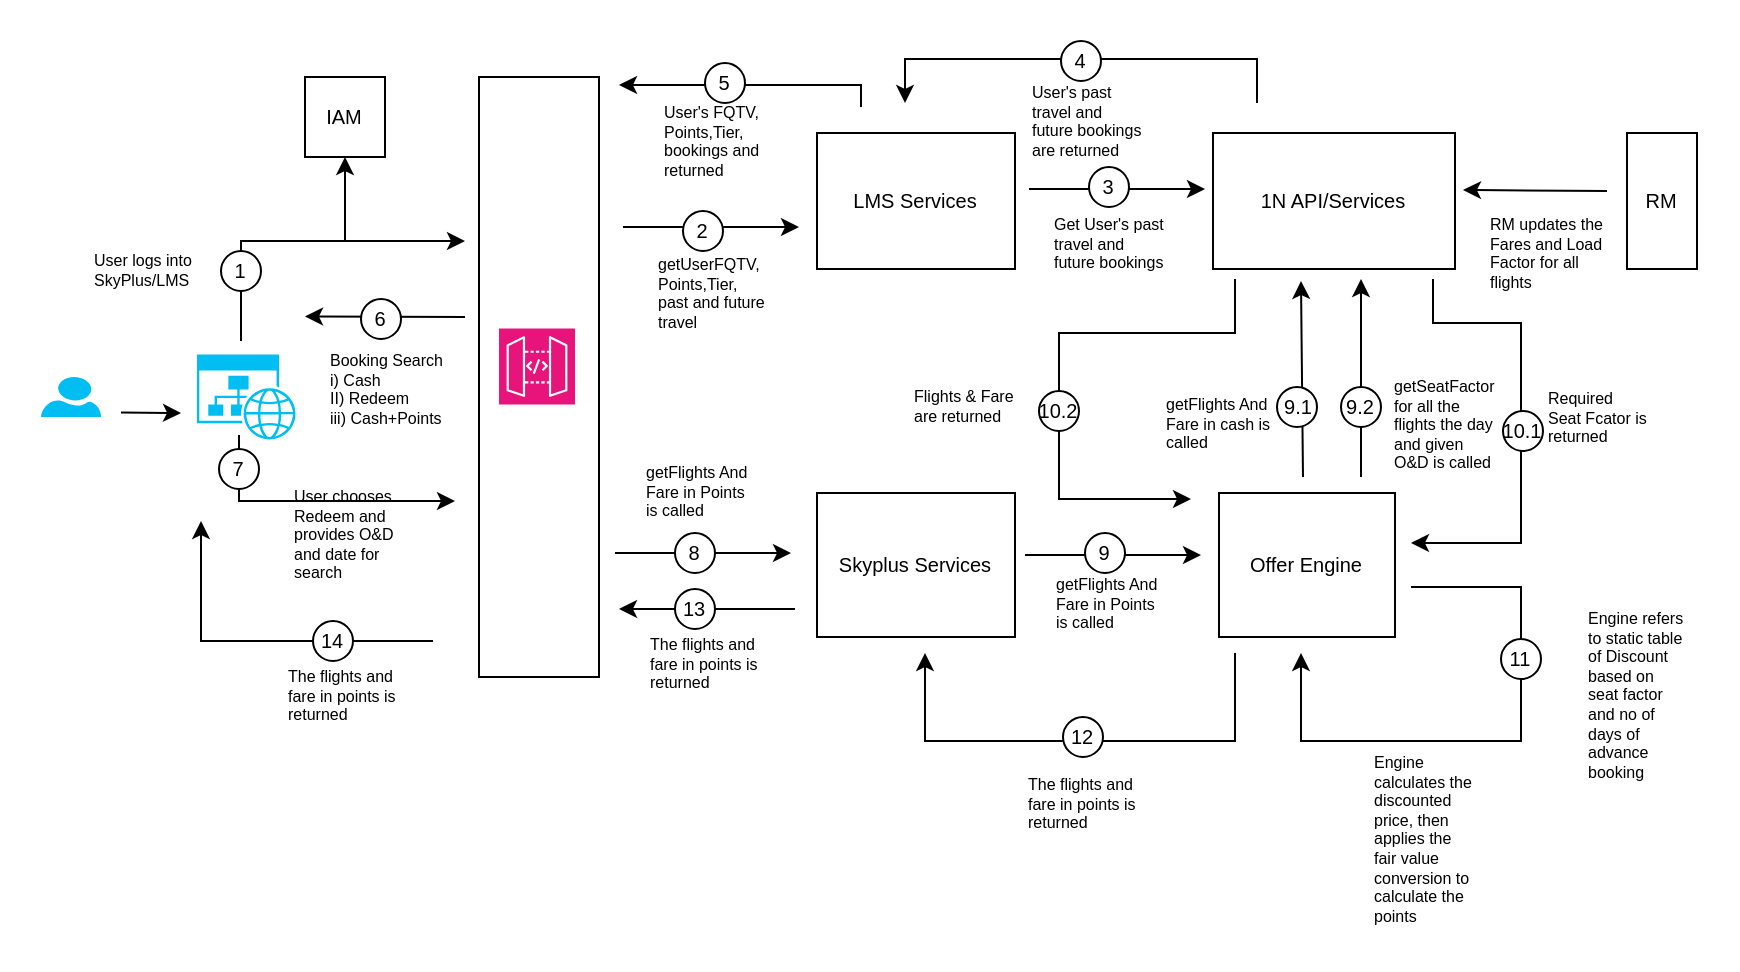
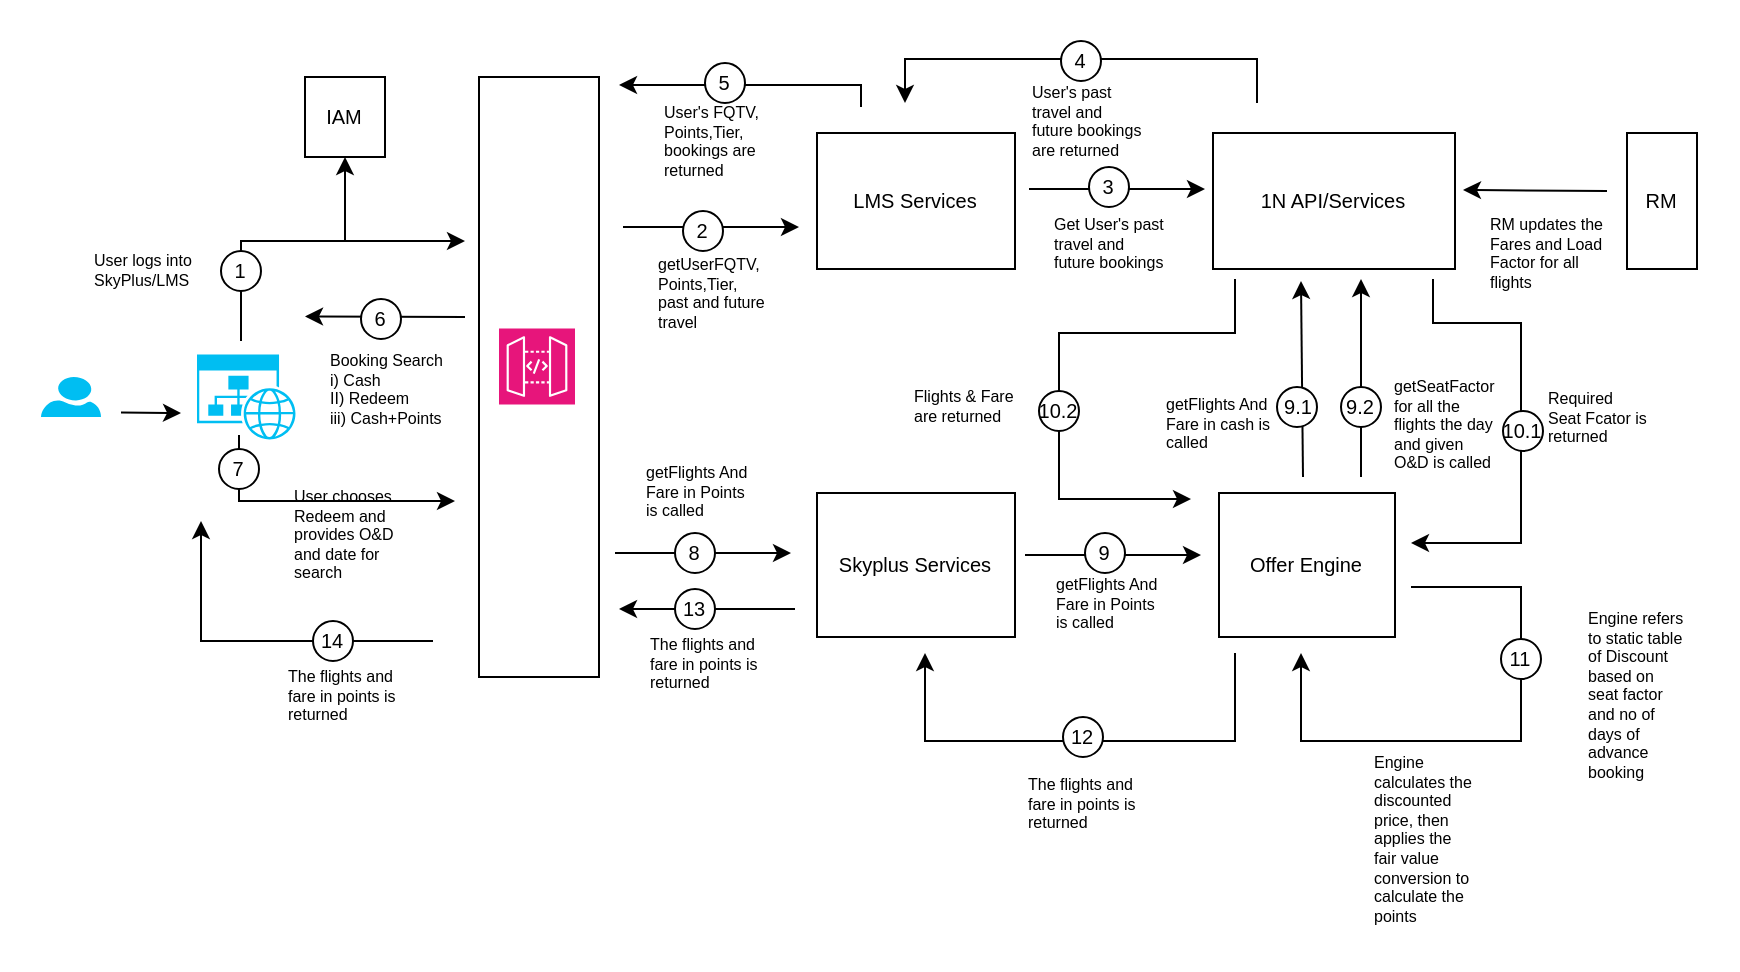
node "User's FQTV, Points,Tier, bookings and returned": label "User's FQTV, Points,Tier, bookings and returned" -> "User's FQTV, Points,Tier, bookings are returned"
